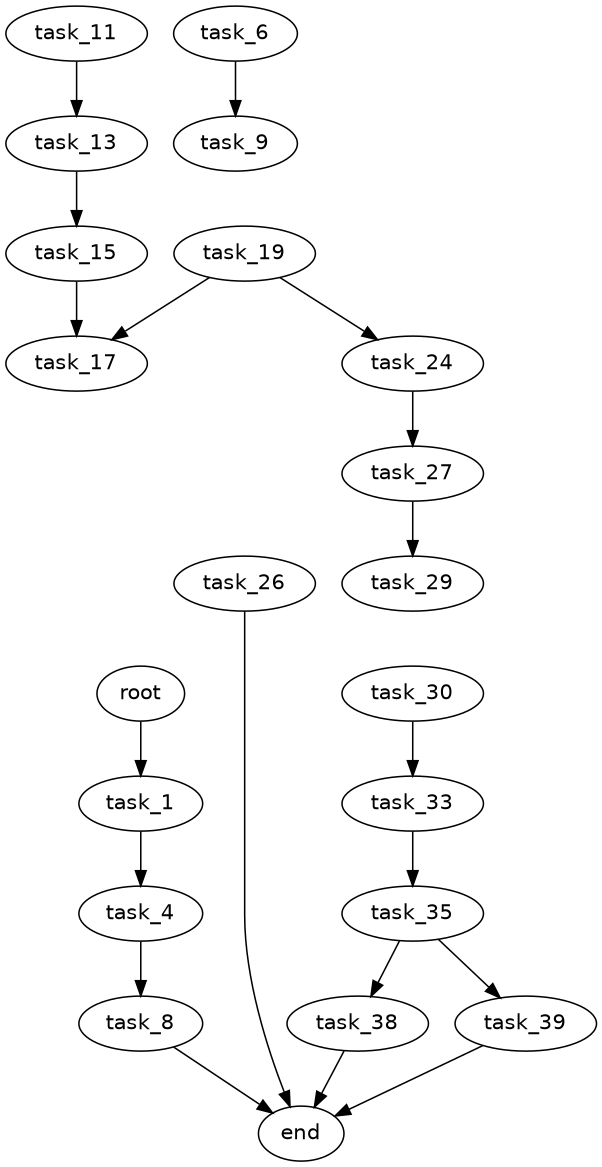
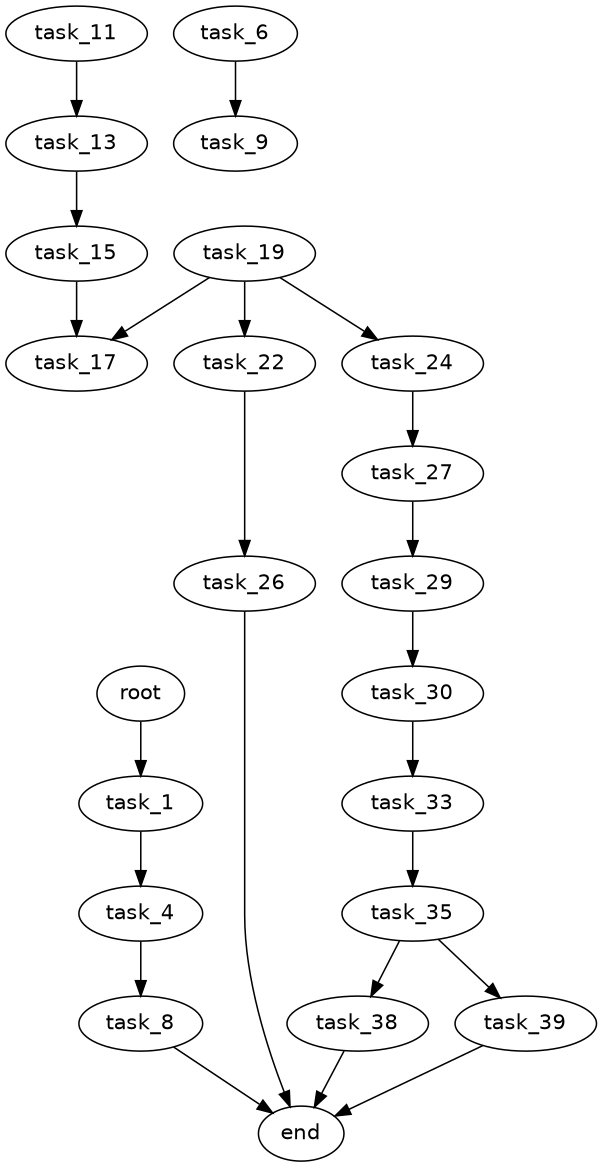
node "task_22": added
edge "task_29" -> "task_30": added
